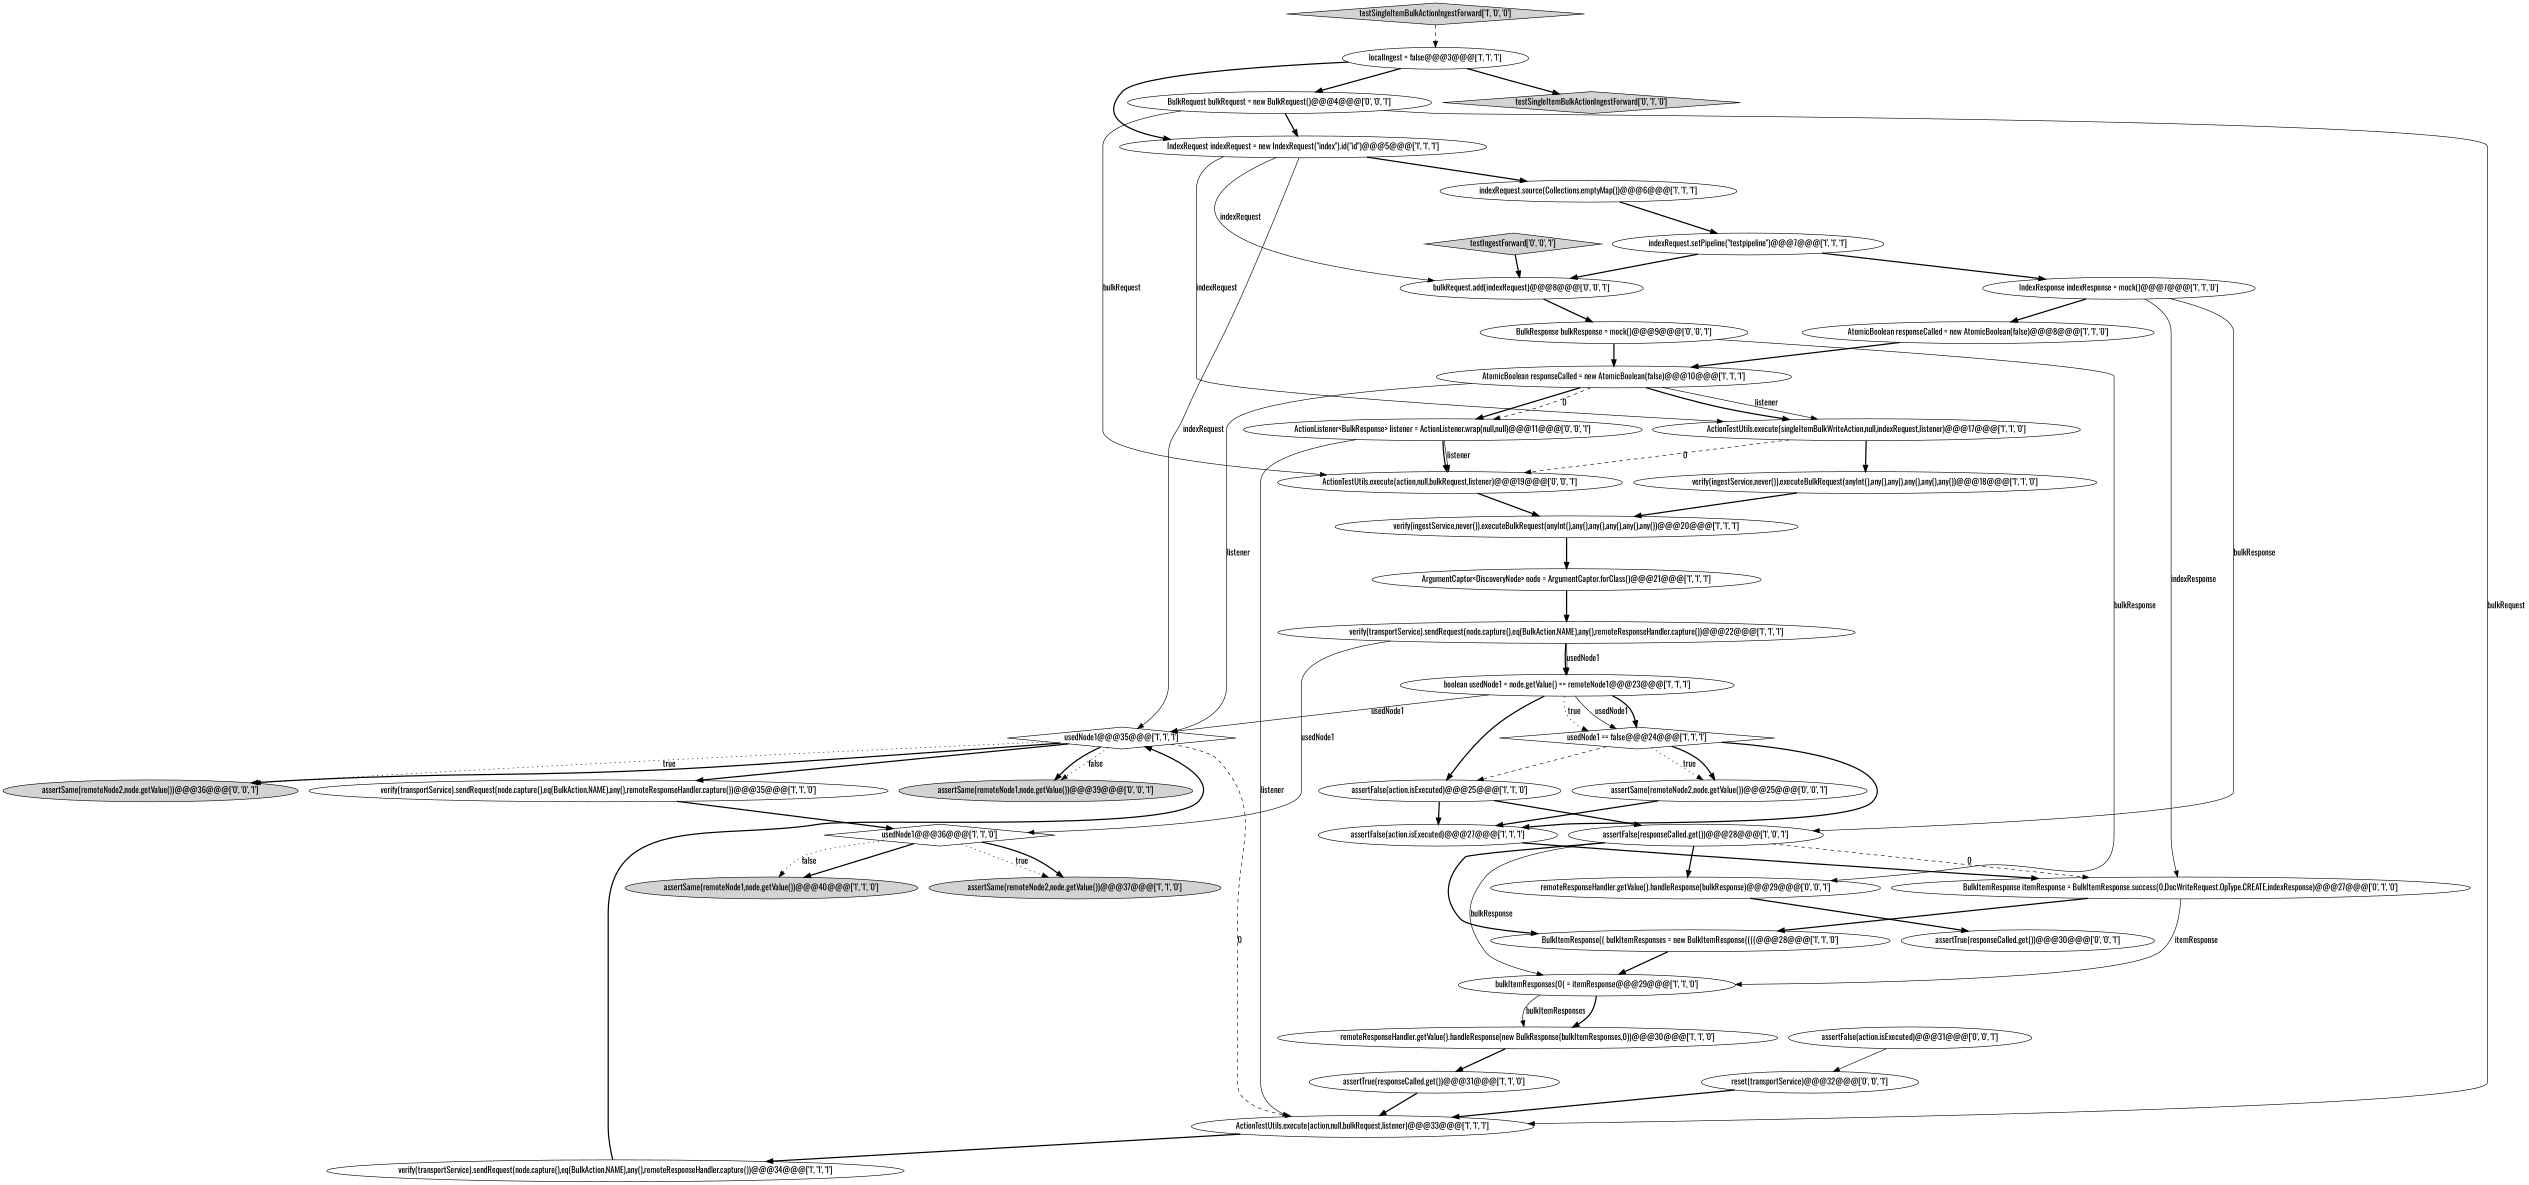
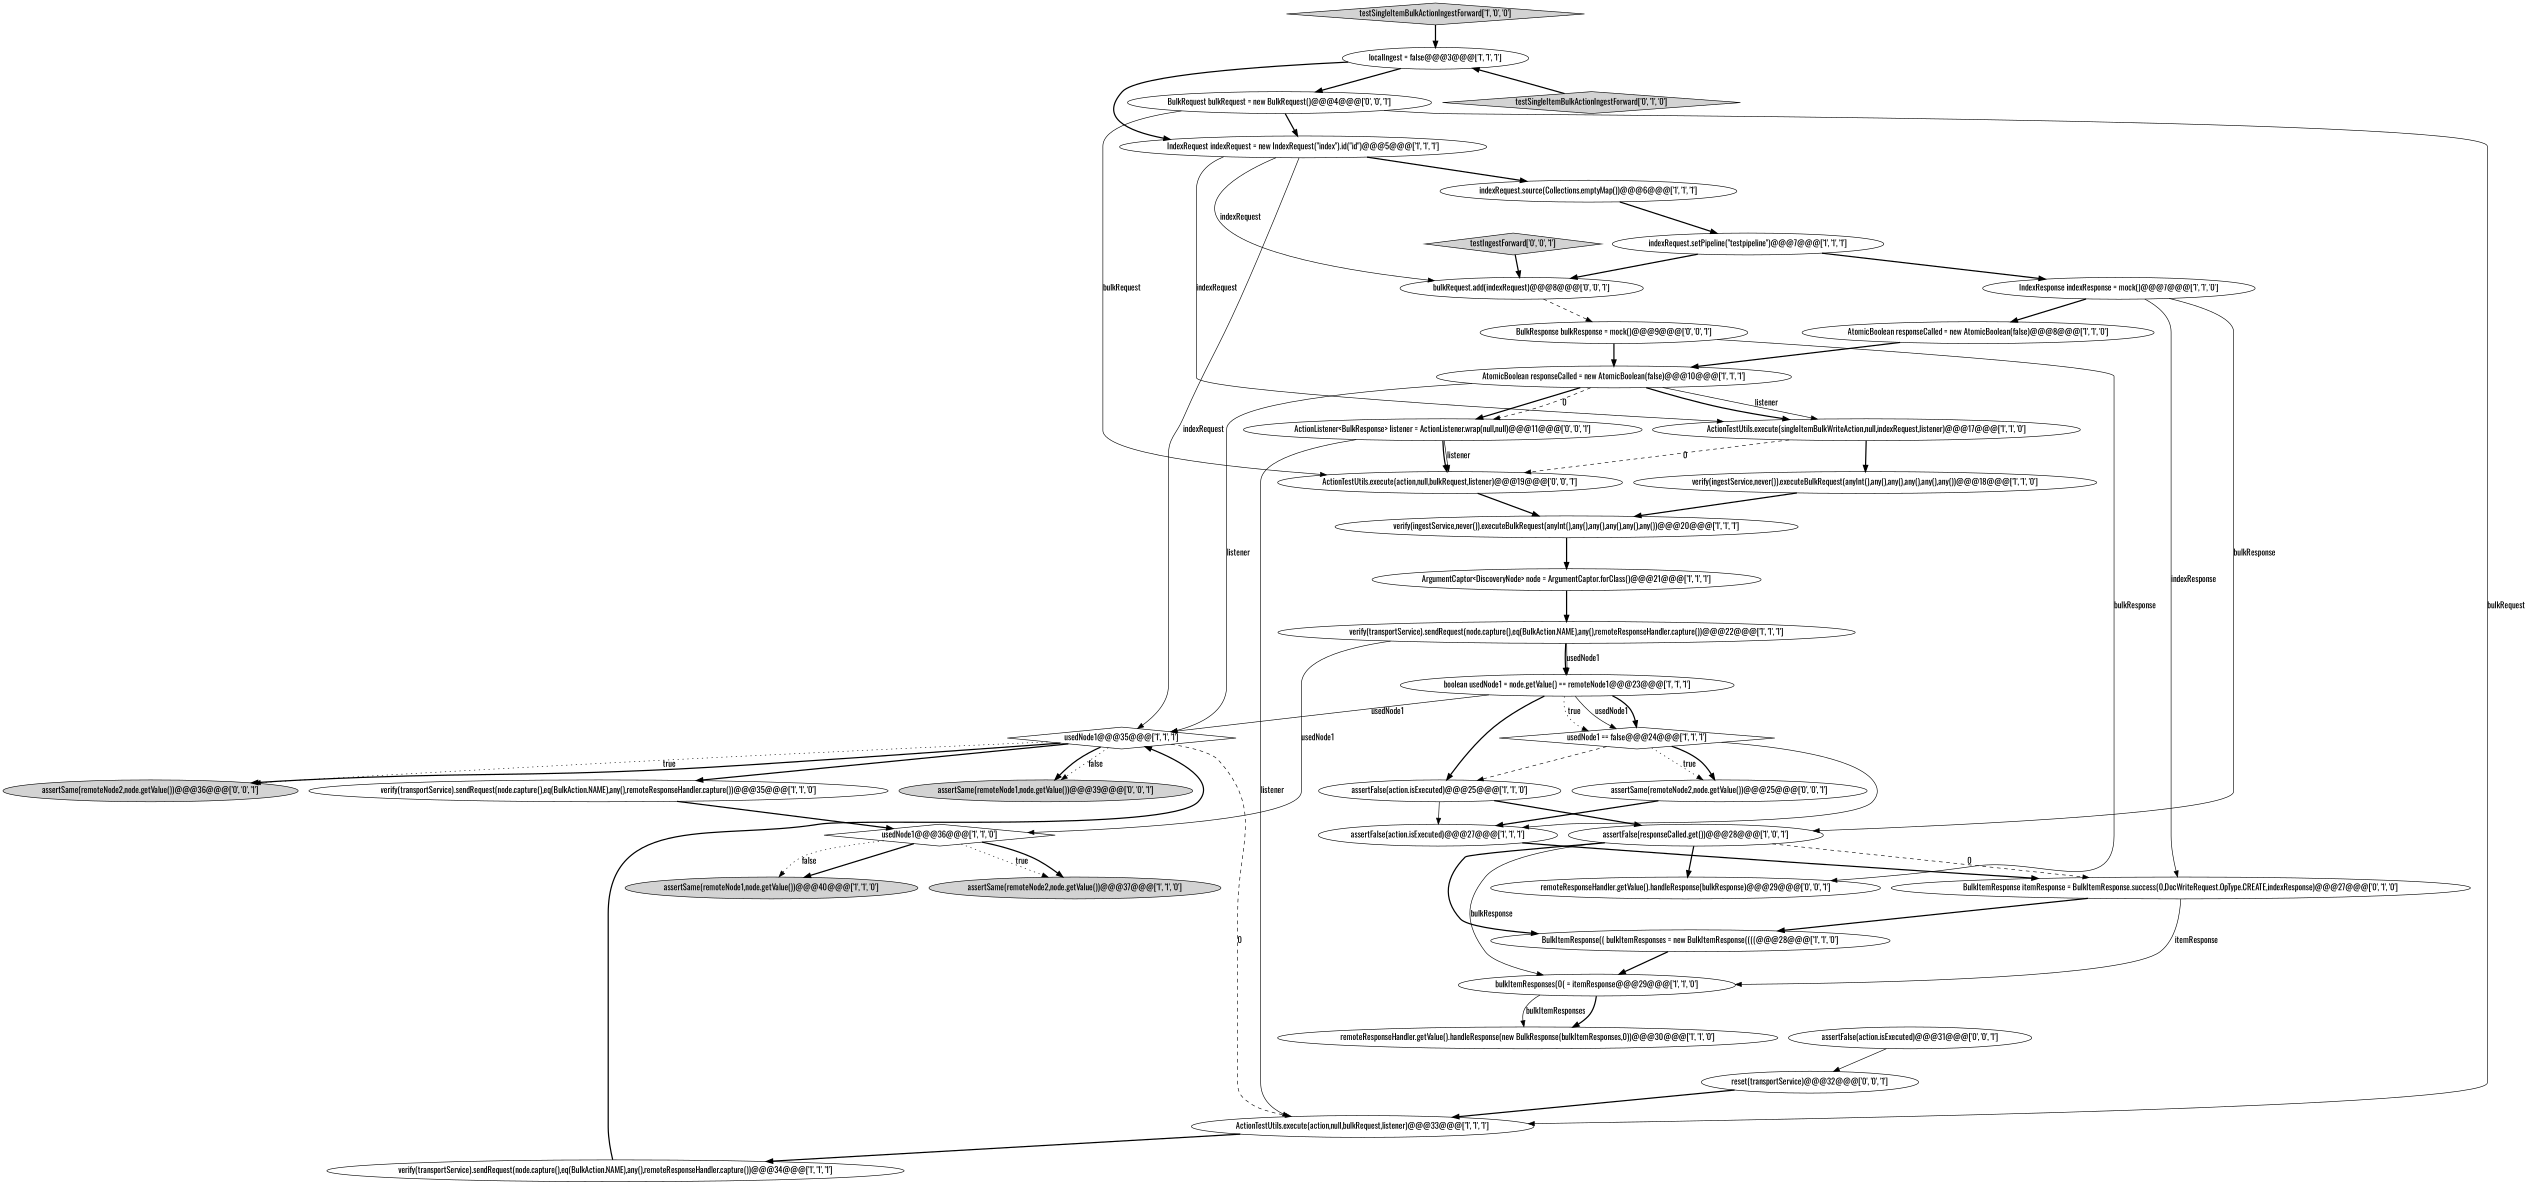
edge "testSingleItemBulkActionIngestForward['1', '0', '0']" -> "localIngest = false@@@3@@@['1', '1', '1']": style dashed -> bold
edge "localIngest = false@@@3@@@['1', '1', '1']" -> "testSingleItemBulkActionIngestForward['0', '1', '0']": reversed
edge "bulkRequest.add(indexRequest)@@@8@@@['0', '0', '1']" -> "BulkResponse bulkResponse = mock()@@@9@@@['0', '0', '1']": style bold -> dashed
edge "assertFalse(action.isExecuted)@@@25@@@['1', '1', '0']" -> "assertFalse(action.isExecuted)@@@27@@@['1', '1', '1']": style bold -> solid
edge "usedNode1 == false@@@24@@@['1', '1', '1']" -> "assertFalse(action.isExecuted)@@@27@@@['1', '1', '1']": style bold -> solid
node "assertTrue(responseCalled.get())@@@30@@@['0', '0', '1']": removed
node "assertTrue(responseCalled.get())@@@31@@@['1', '1', '0']": removed
